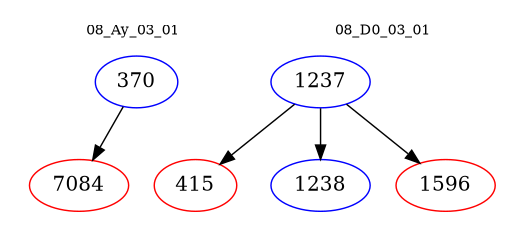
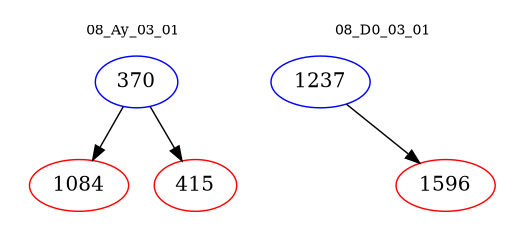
edge "1237" -> "415": now "370" -> "415"
node "7084": label "7084" -> "1084"
node "1238": removed
